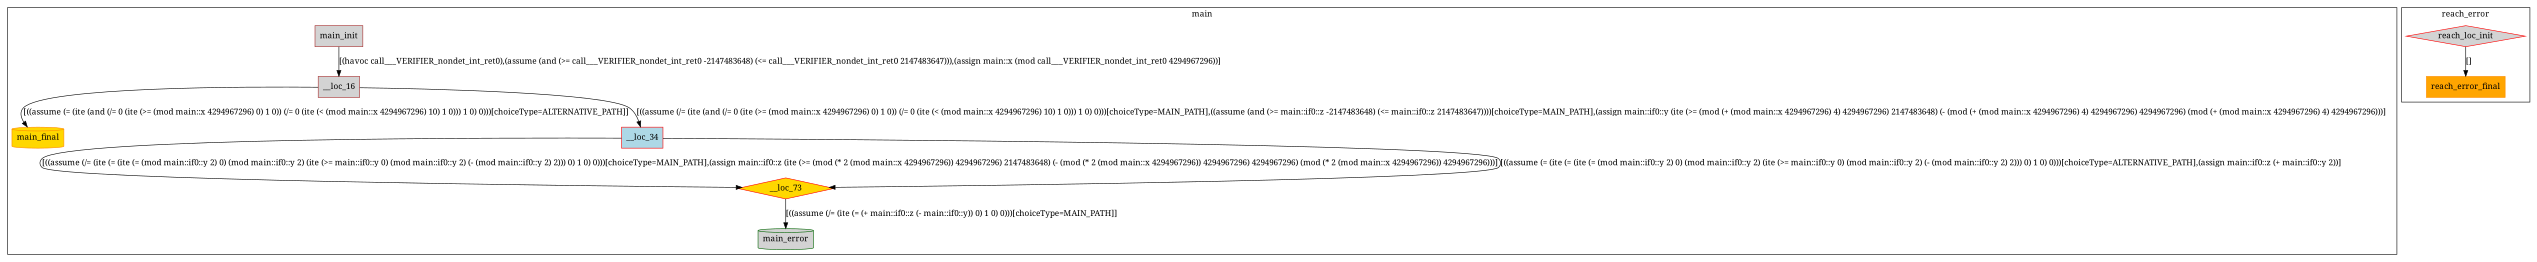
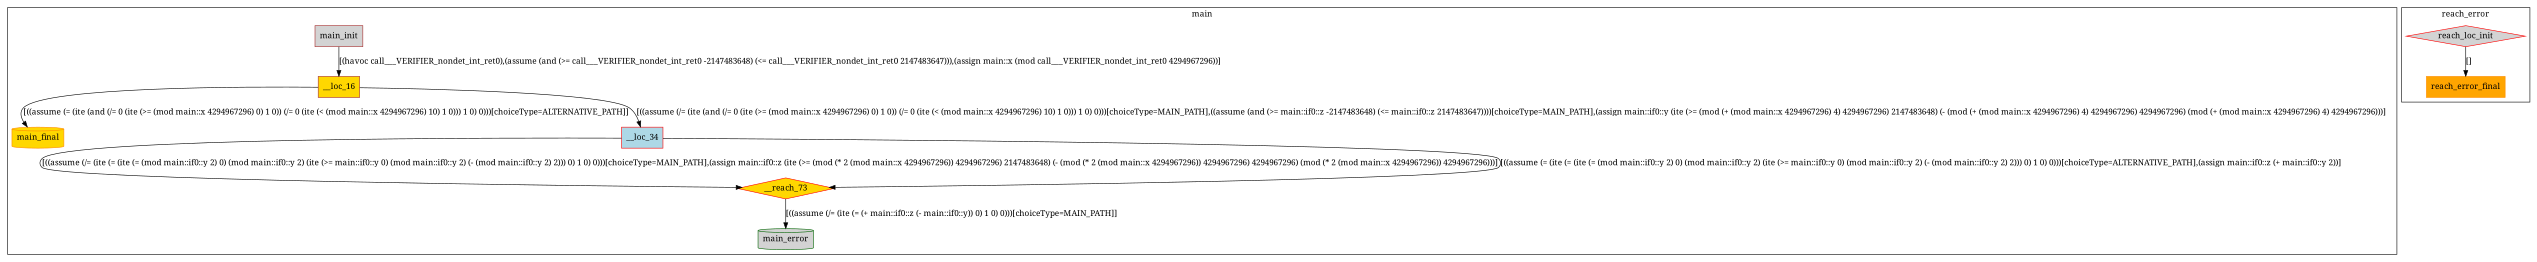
node "__loc_16": fillcolor lightgrey -> gold
node "__loc_73": label "__loc_73" -> "__reach_73"
